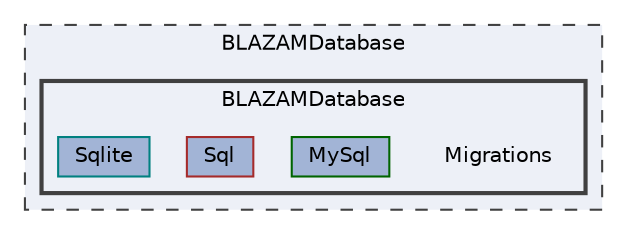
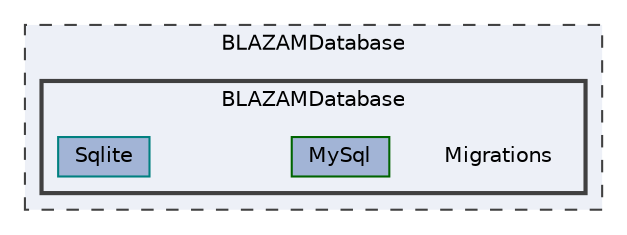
node "Sql": removed
